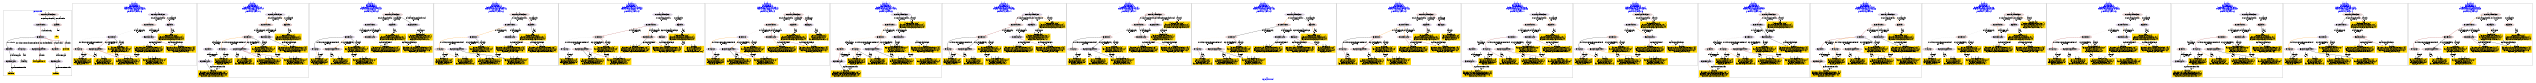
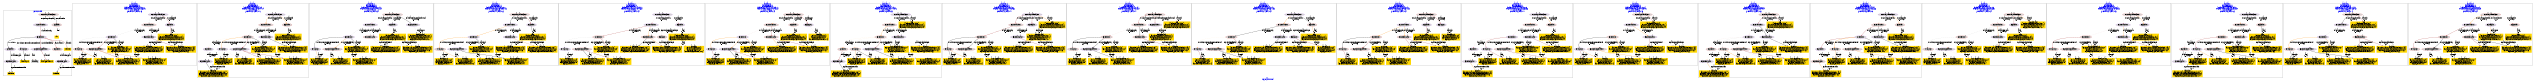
node "nationality uri": added
